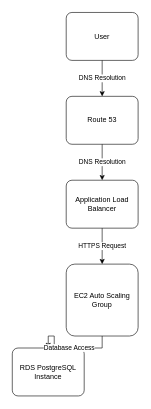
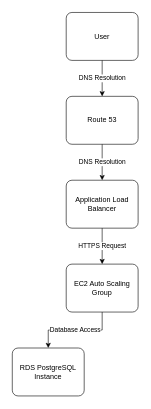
node "EC2 Auto Scaling Group": size 72x72 -> 72x48
